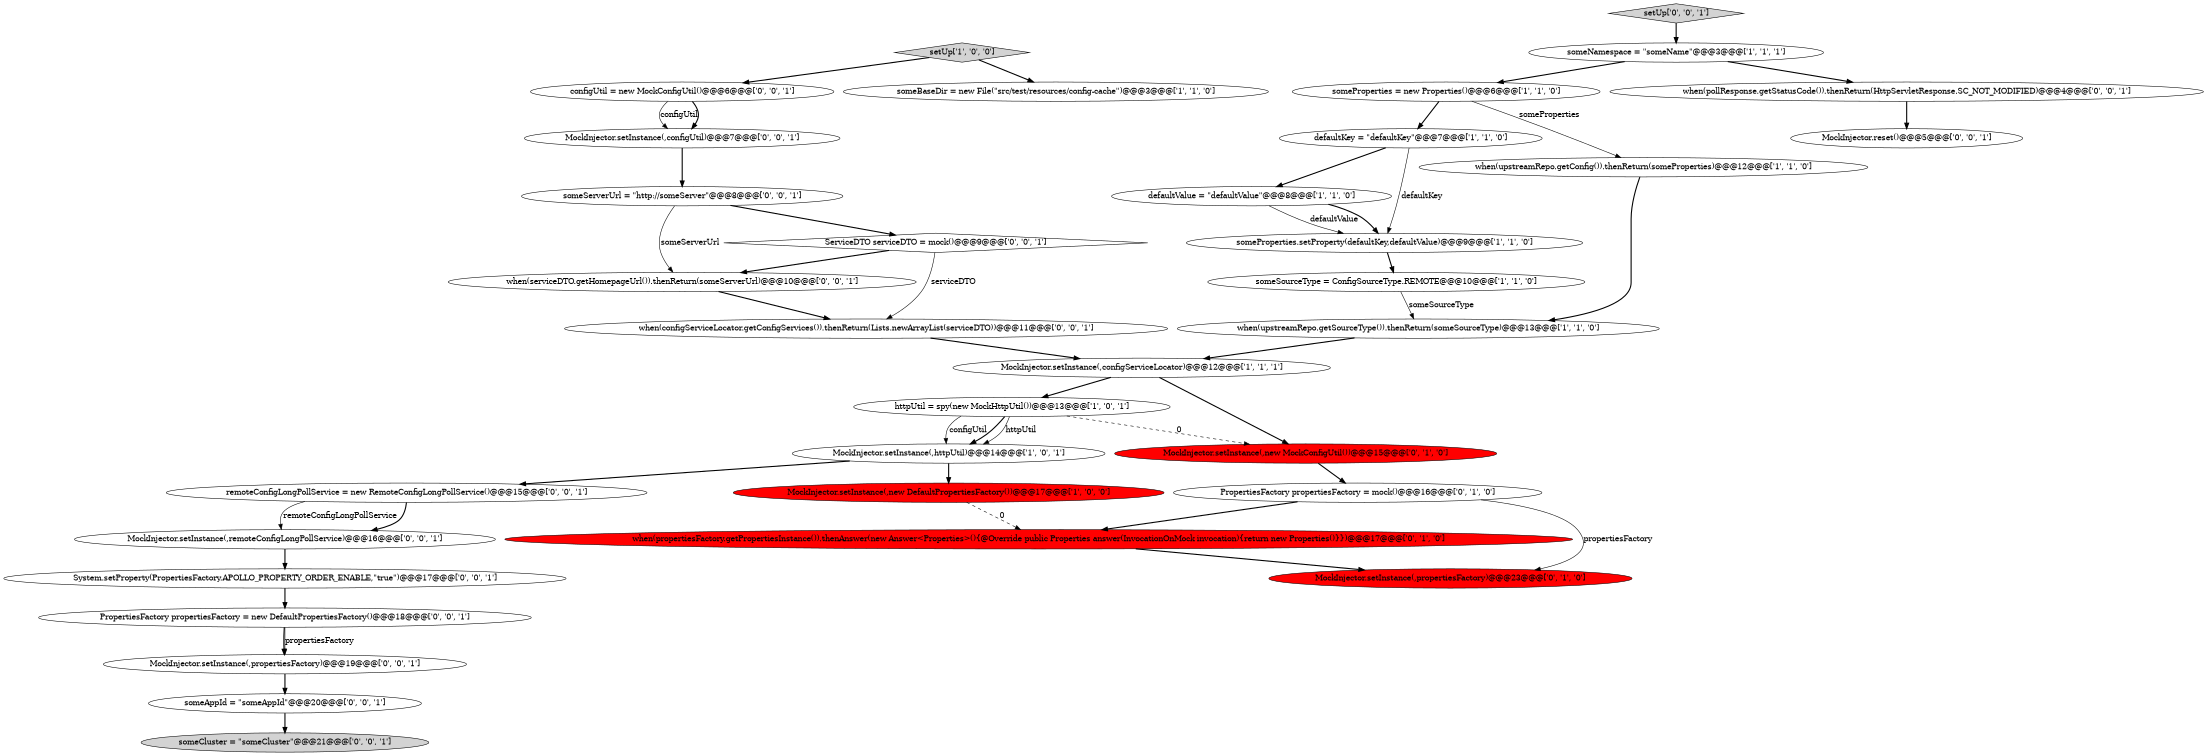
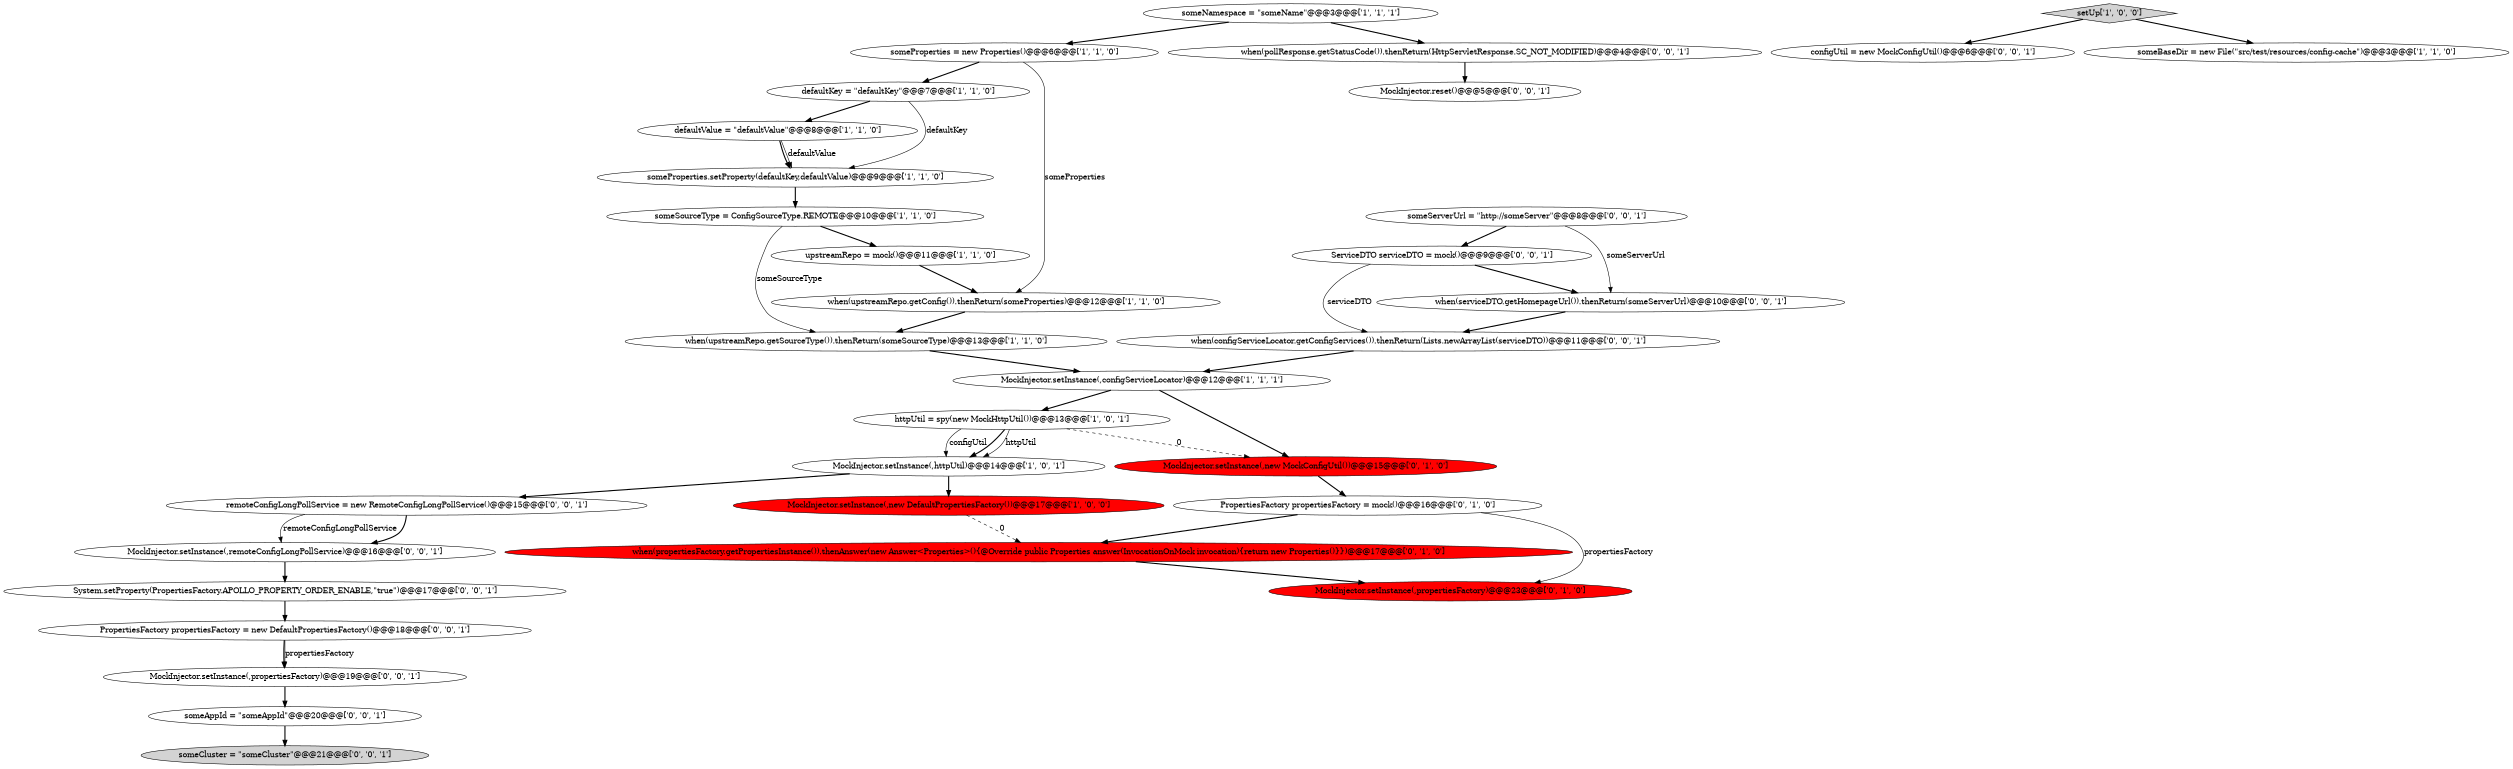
node "setUp['0', '0', '1']": removed
node "MockInjector.setInstance(,configUtil)@@@7@@@['0', '0', '1']": removed
node "ServiceDTO serviceDTO = mock()@@@9@@@['0', '0', '1']": shape diamond -> ellipse
node "upstreamRepo = mock()@@@11@@@['1', '1', '0']": added
